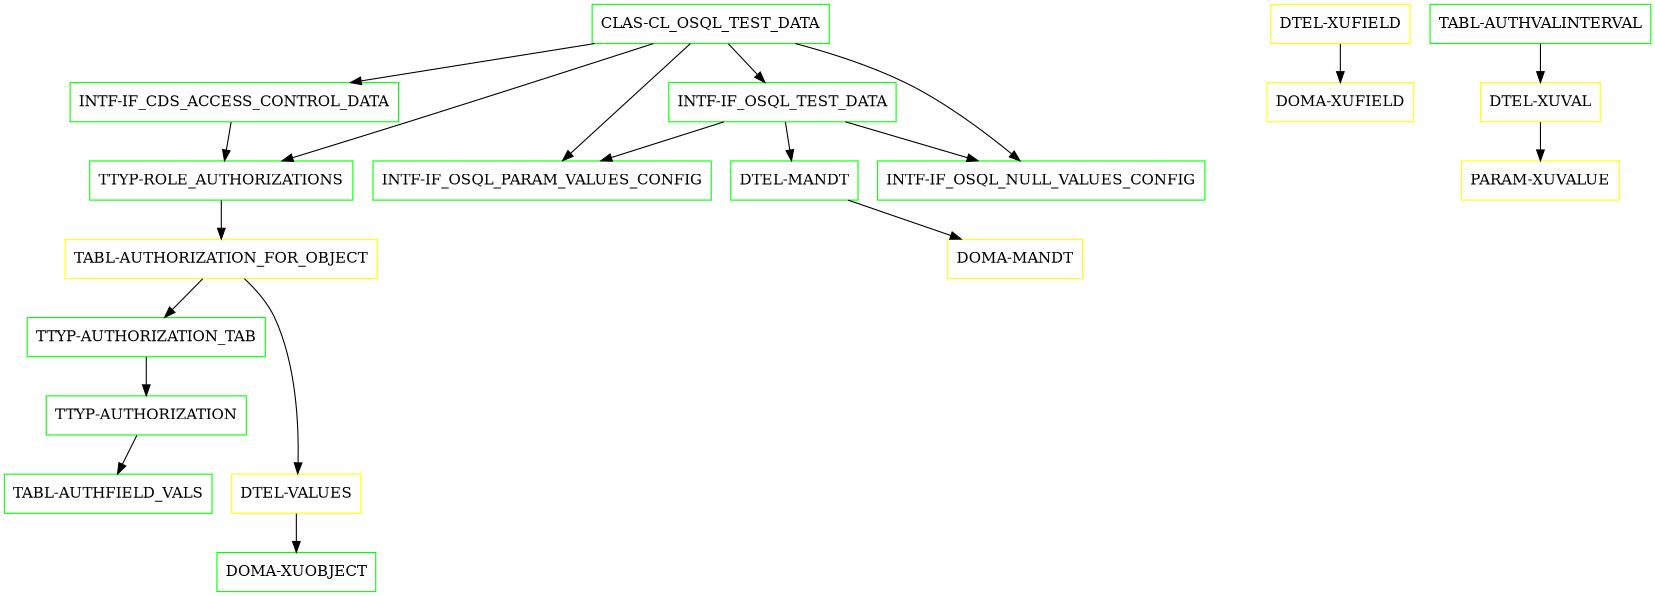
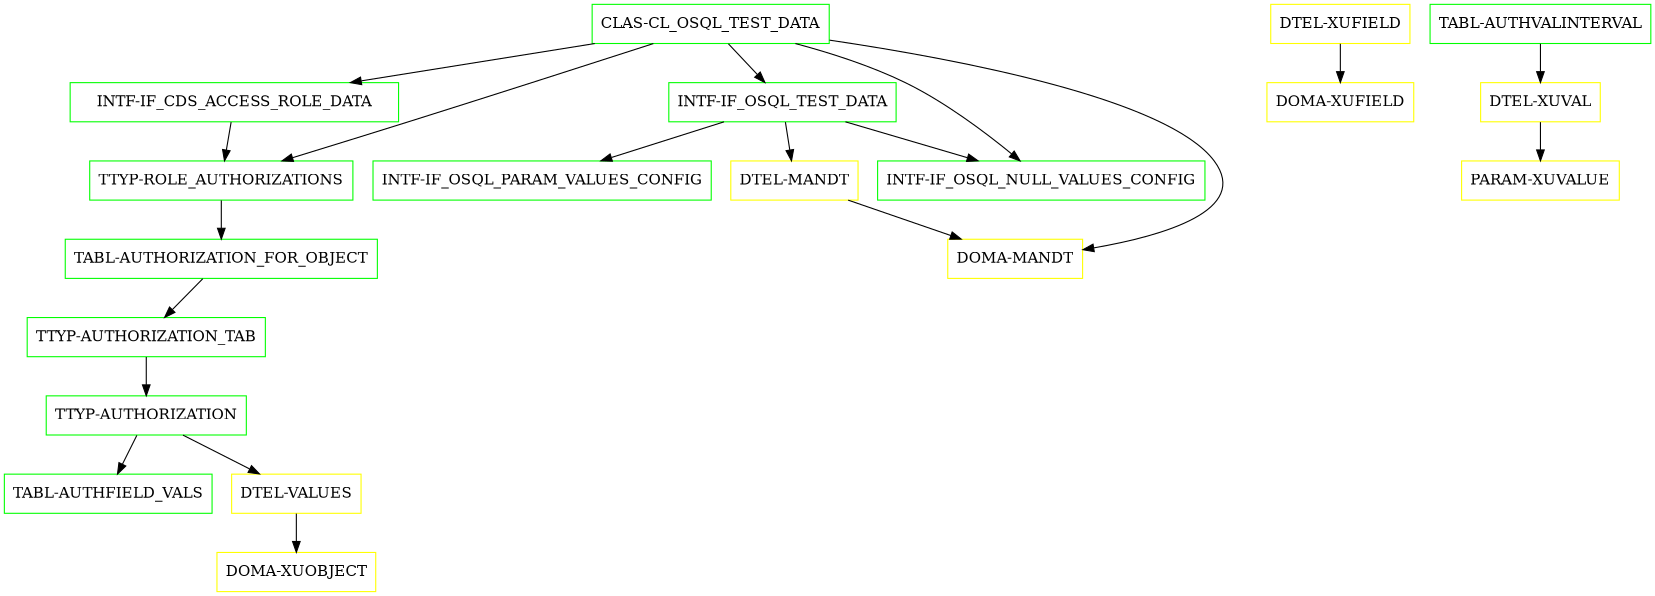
edge "CLAS-CL_OSQL_TEST_DATA" -> "INTF-IF_OSQL_PARAM_VALUES_CONFIG": now "CLAS-CL_OSQL_TEST_DATA" -> "DOMA-MANDT"
node "INTF-IF_CDS_ACCESS_CONTROL_DATA": label "INTF-IF_CDS_ACCESS_CONTROL_DATA" -> "INTF-IF_CDS_ACCESS_ROLE_DATA"
node "DTEL-MANDT": color green -> yellow
node "TABL-AUTHORIZATION_FOR_OBJECT": color yellow -> green
edge "TABL-AUTHORIZATION_FOR_OBJECT" -> "DTEL-VALUES": now "TTYP-AUTHORIZATION" -> "DTEL-VALUES"
node "DOMA-XUOBJECT": color green -> yellow
